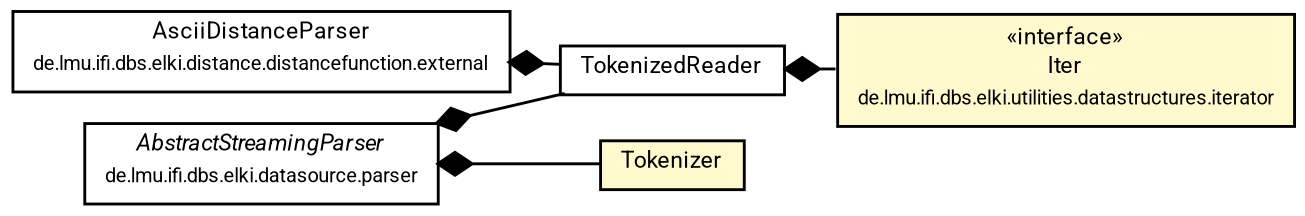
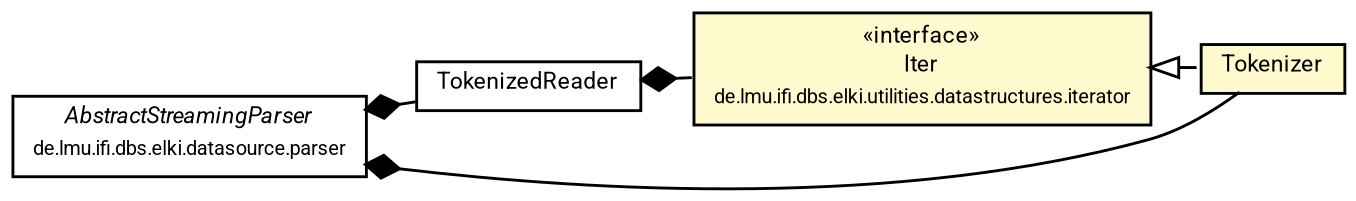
node "AsciiDistanceParser": removed
edge "Tokenizer" -> "Iter": added
